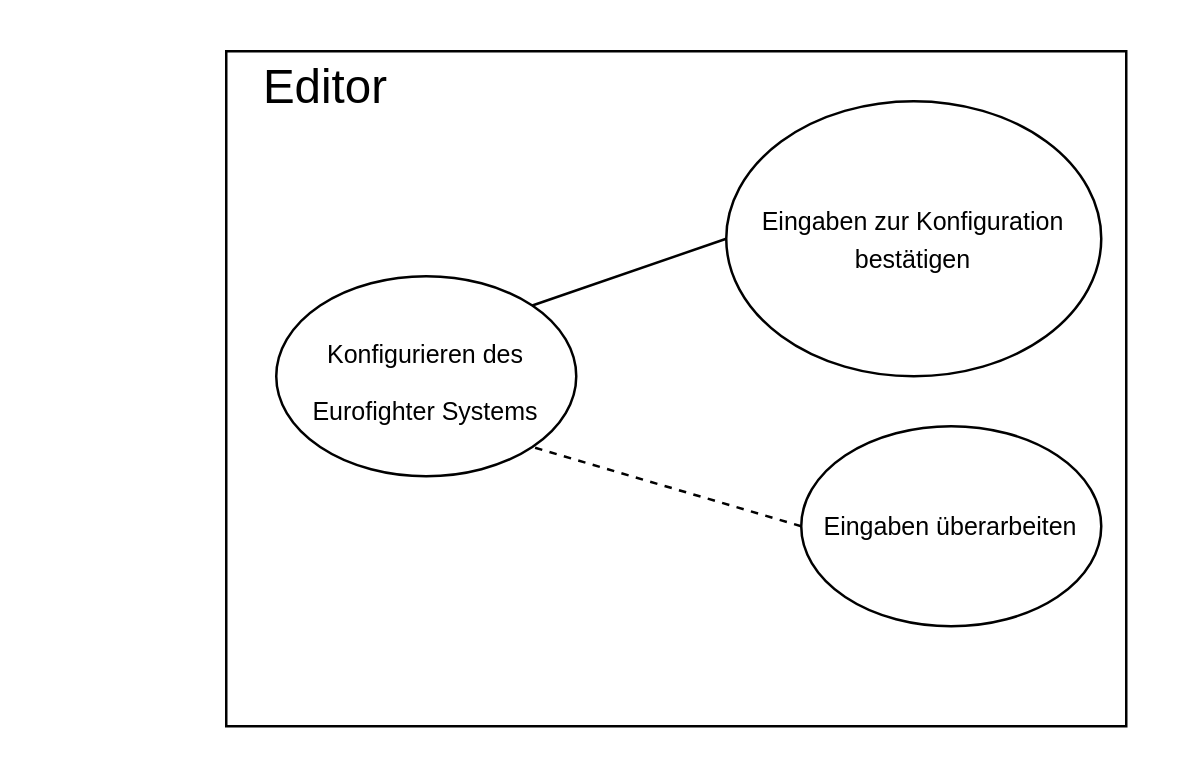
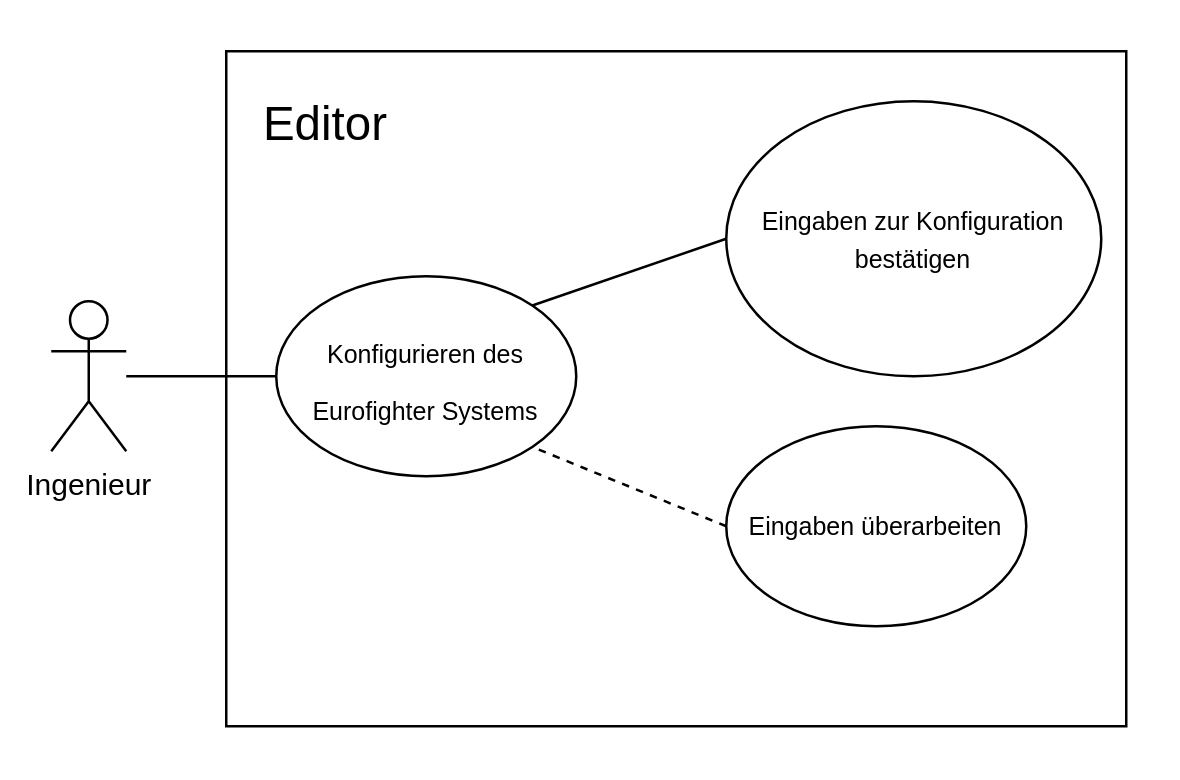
node "Editor": moved (326, 89) -> (326, 126)
node "Ingenieur": added
edge "Ingenieur" -- "Konfigurieren des Eurofighter Systems": added
node "Eingaben überarbeiten": moved (951, 526) -> (876, 526)
